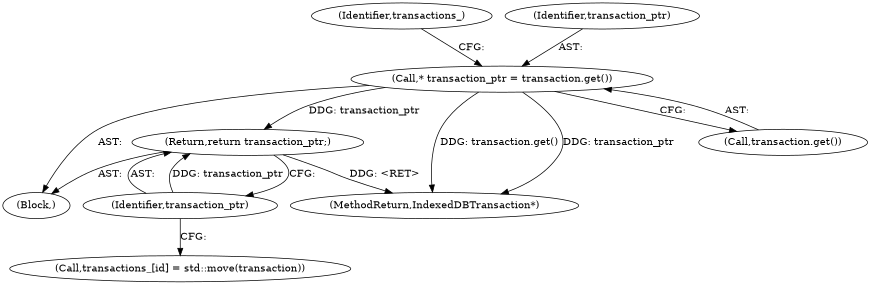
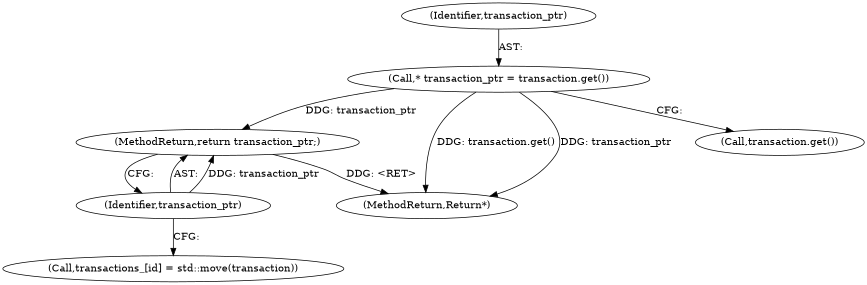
node "(Identifier,transactions_)": removed
edge "(Call,transaction.get())" -> "(Call,* transaction_ptr = transaction.get())": removed, label "AST:"
node "(Return,return transaction_ptr;)": label "(Return,return transaction_ptr;)" -> "(MethodReturn,return transaction_ptr;)"
node "(Block,)": removed
node "(MethodReturn,IndexedDBTransaction*)": label "(MethodReturn,IndexedDBTransaction*)" -> "(MethodReturn,Return*)"
